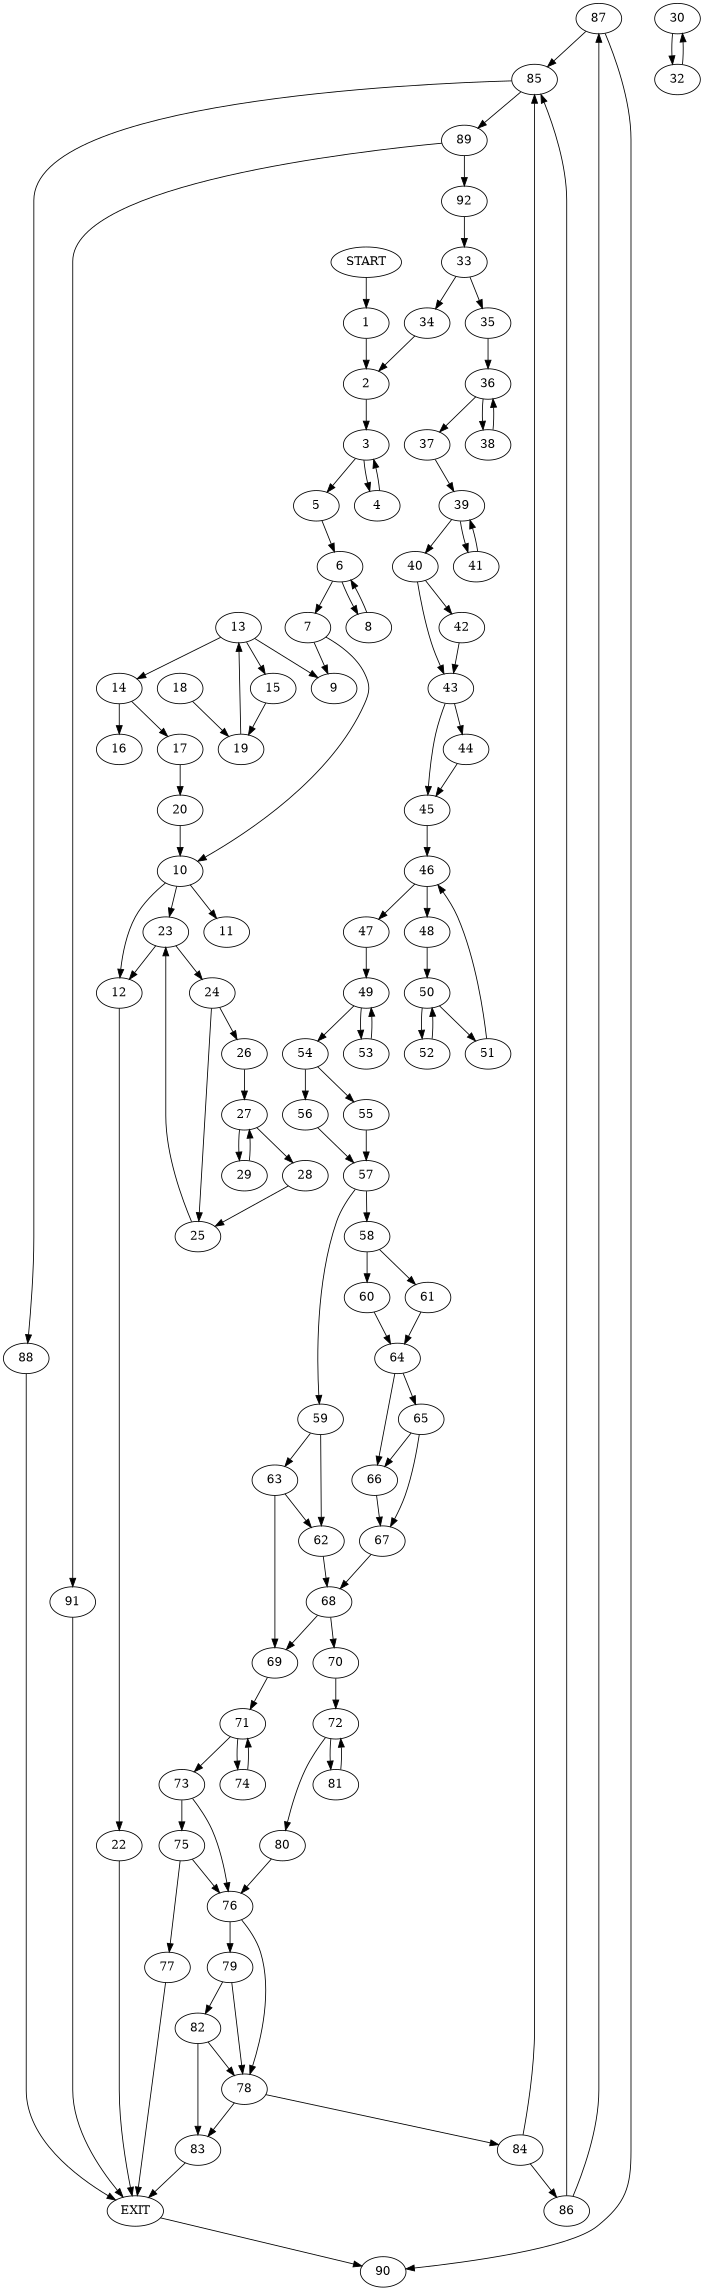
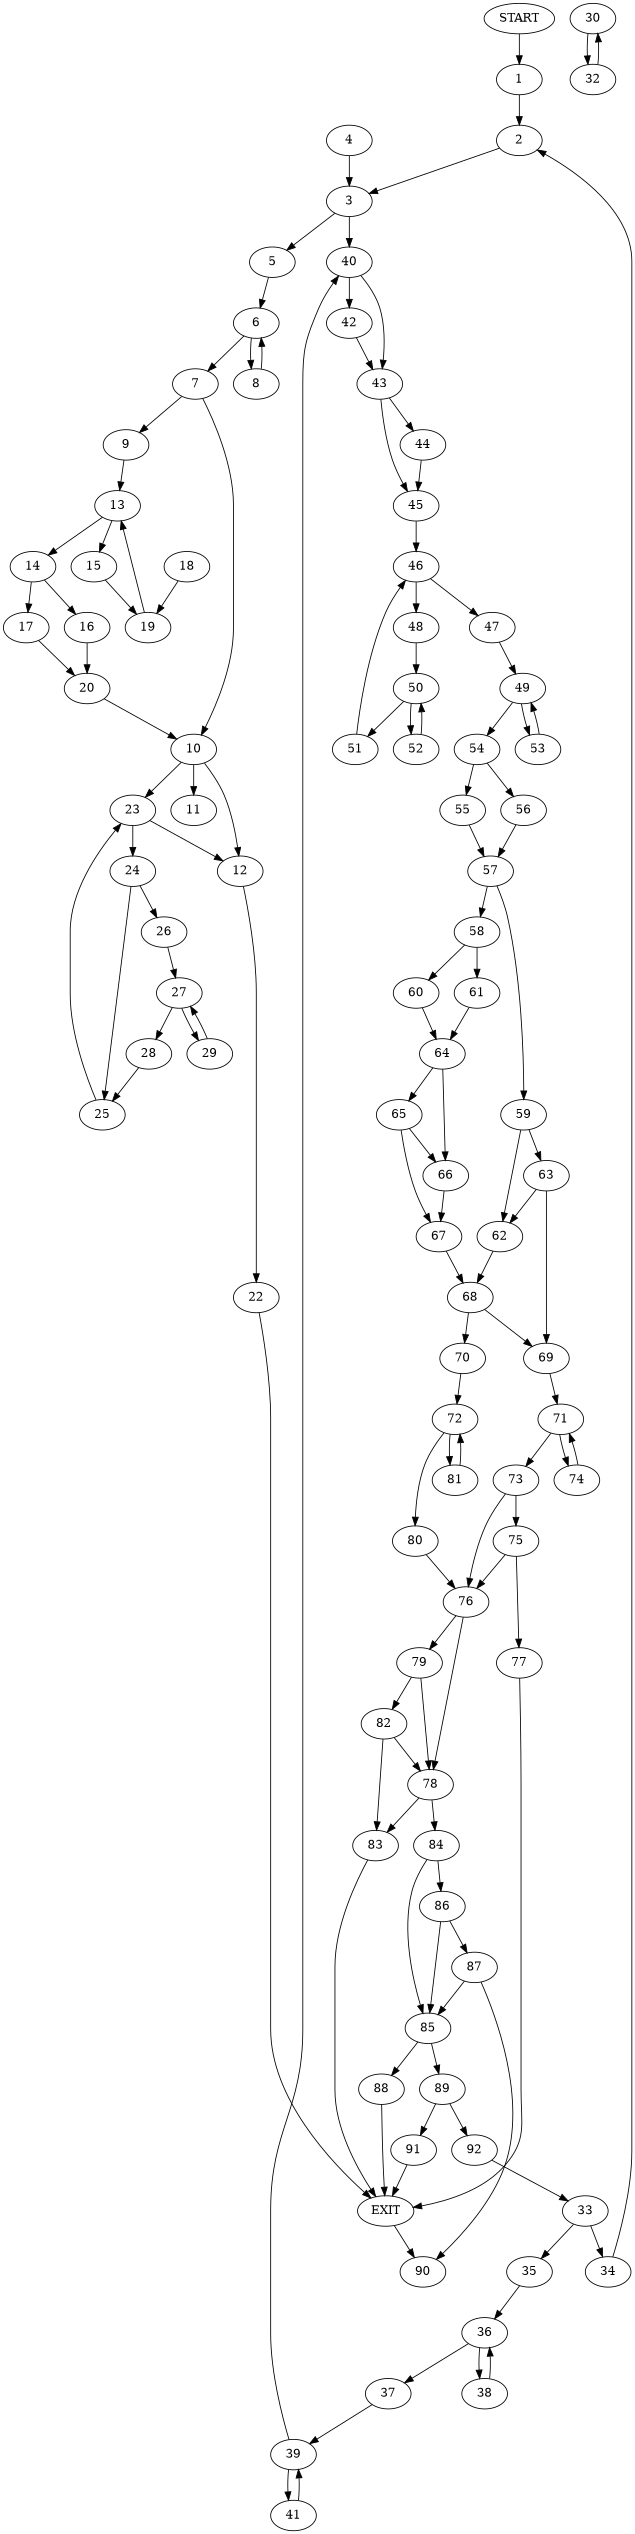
edge "3" -> "4": now "3" -> "40"
edge "16" -> "20": added
edge "13" -> "9": reversed
